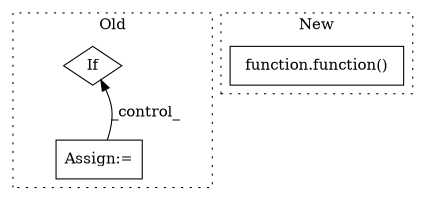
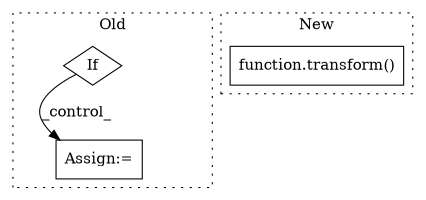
node "function.function()": label "function.function()" -> "function.transform()"
edge "Assign:=" -> "If": reversed
